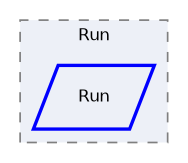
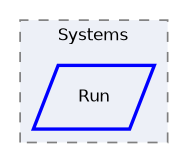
cluster "Run": label "Run" -> "Systems"
